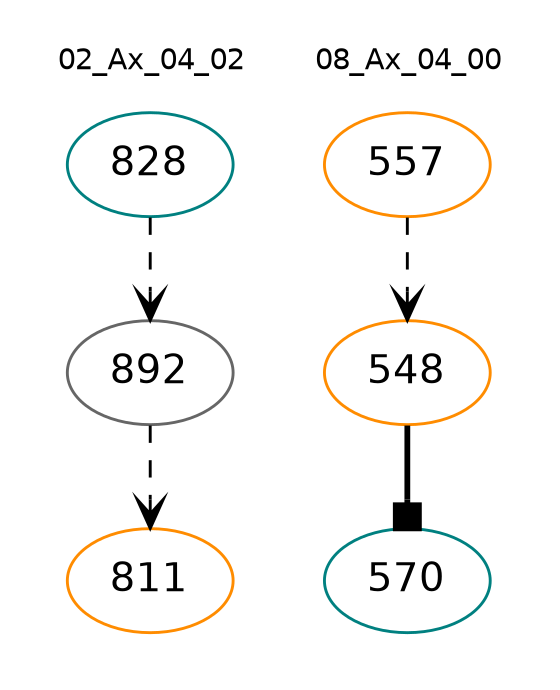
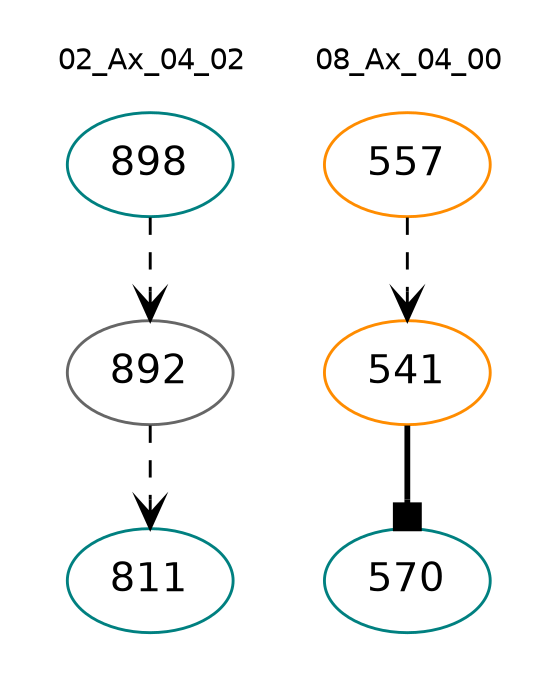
node "828": label "828" -> "898"
node "548": label "548" -> "541"
node "811": color darkorange -> teal
